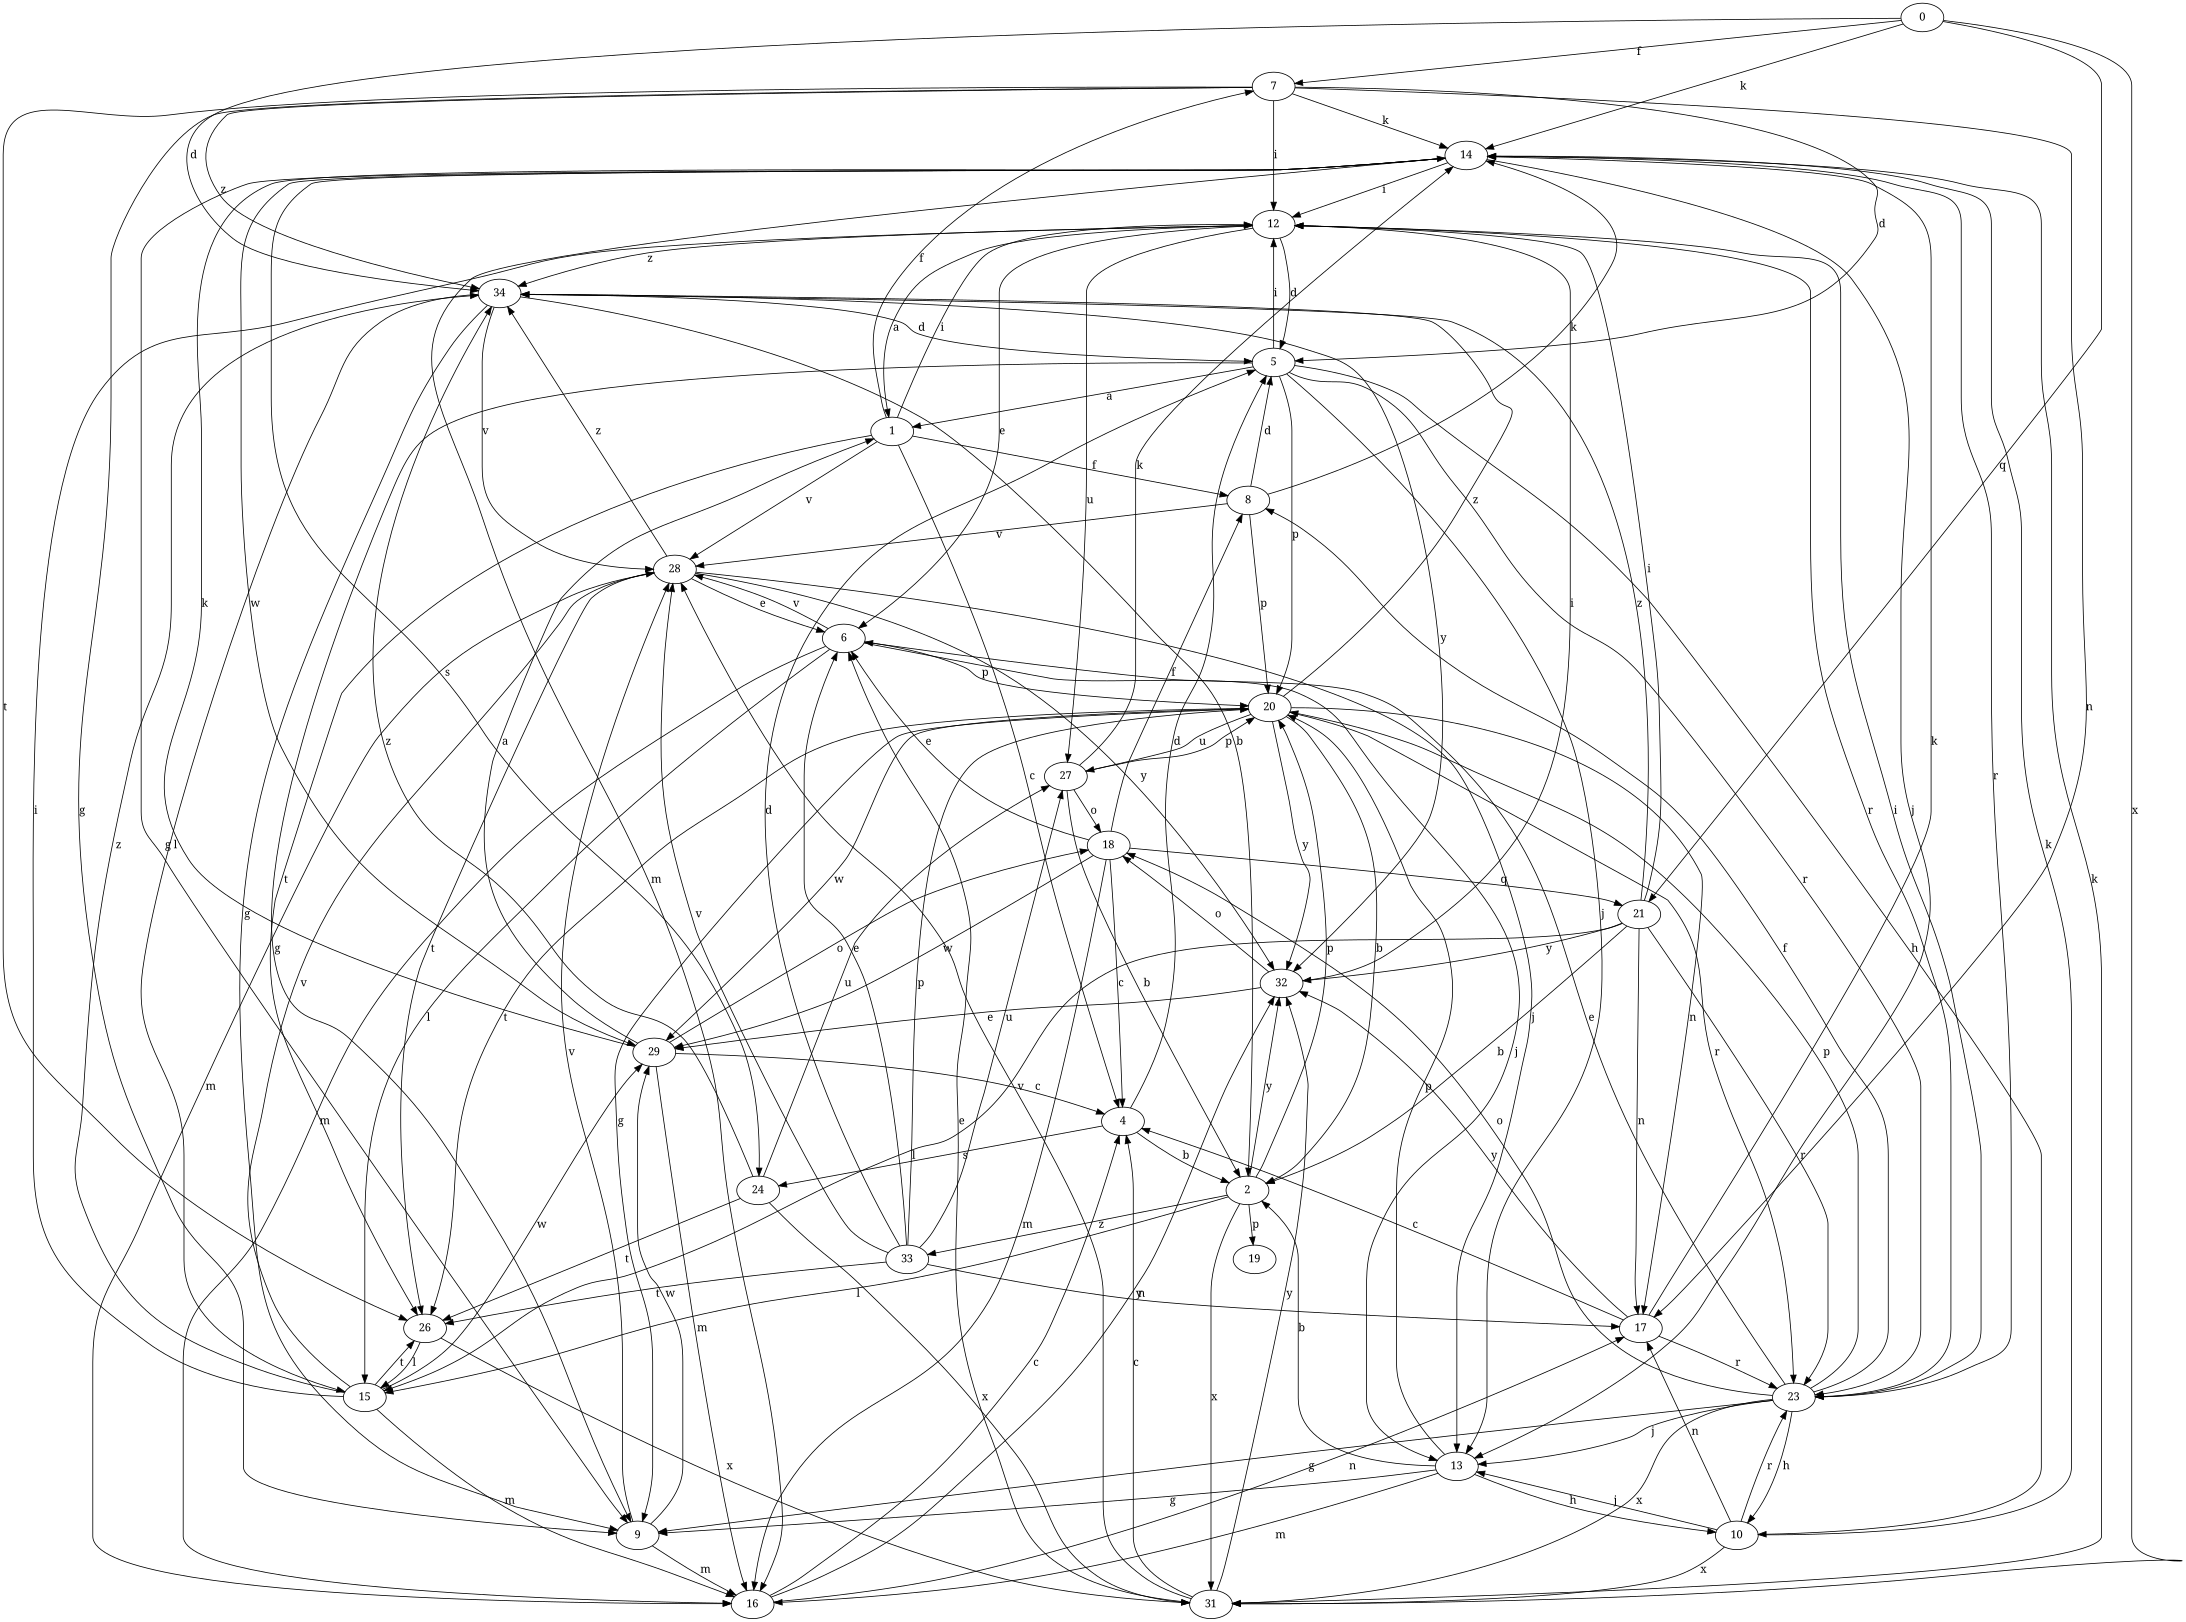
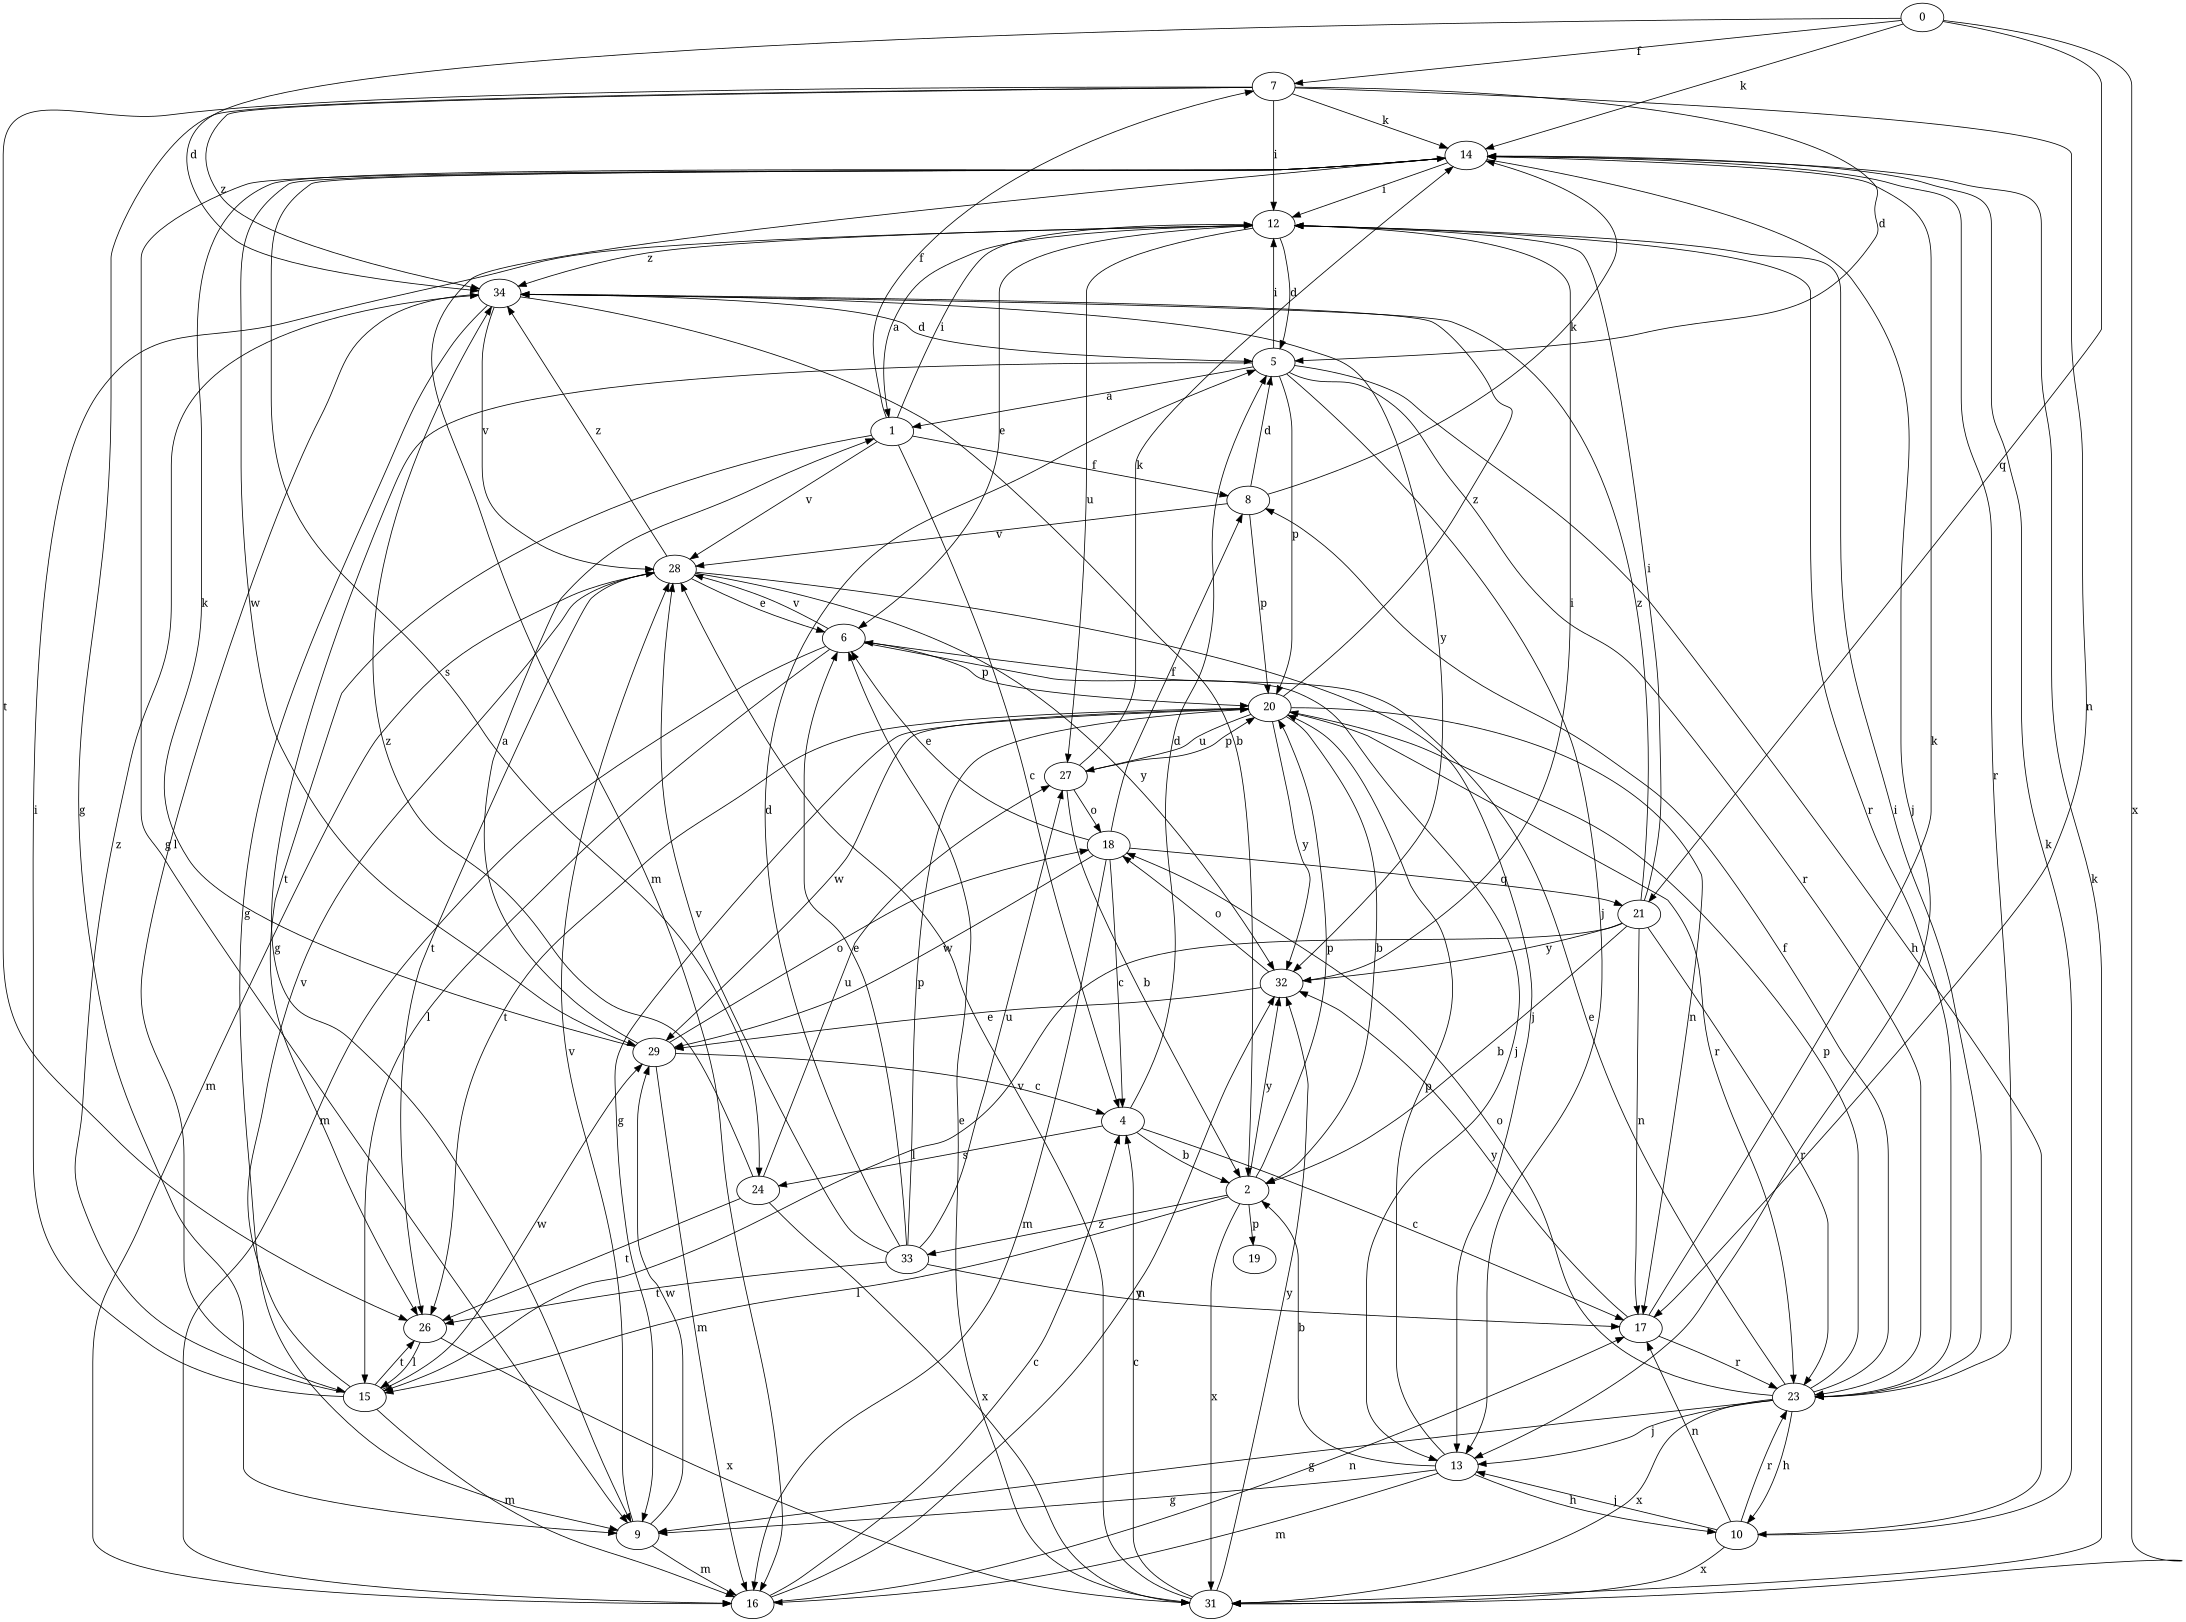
edge "17" -> "4": reversed
